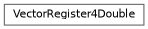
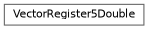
node "VectorRegister4Double": label "VectorRegister4Double" -> "VectorRegister5Double"
